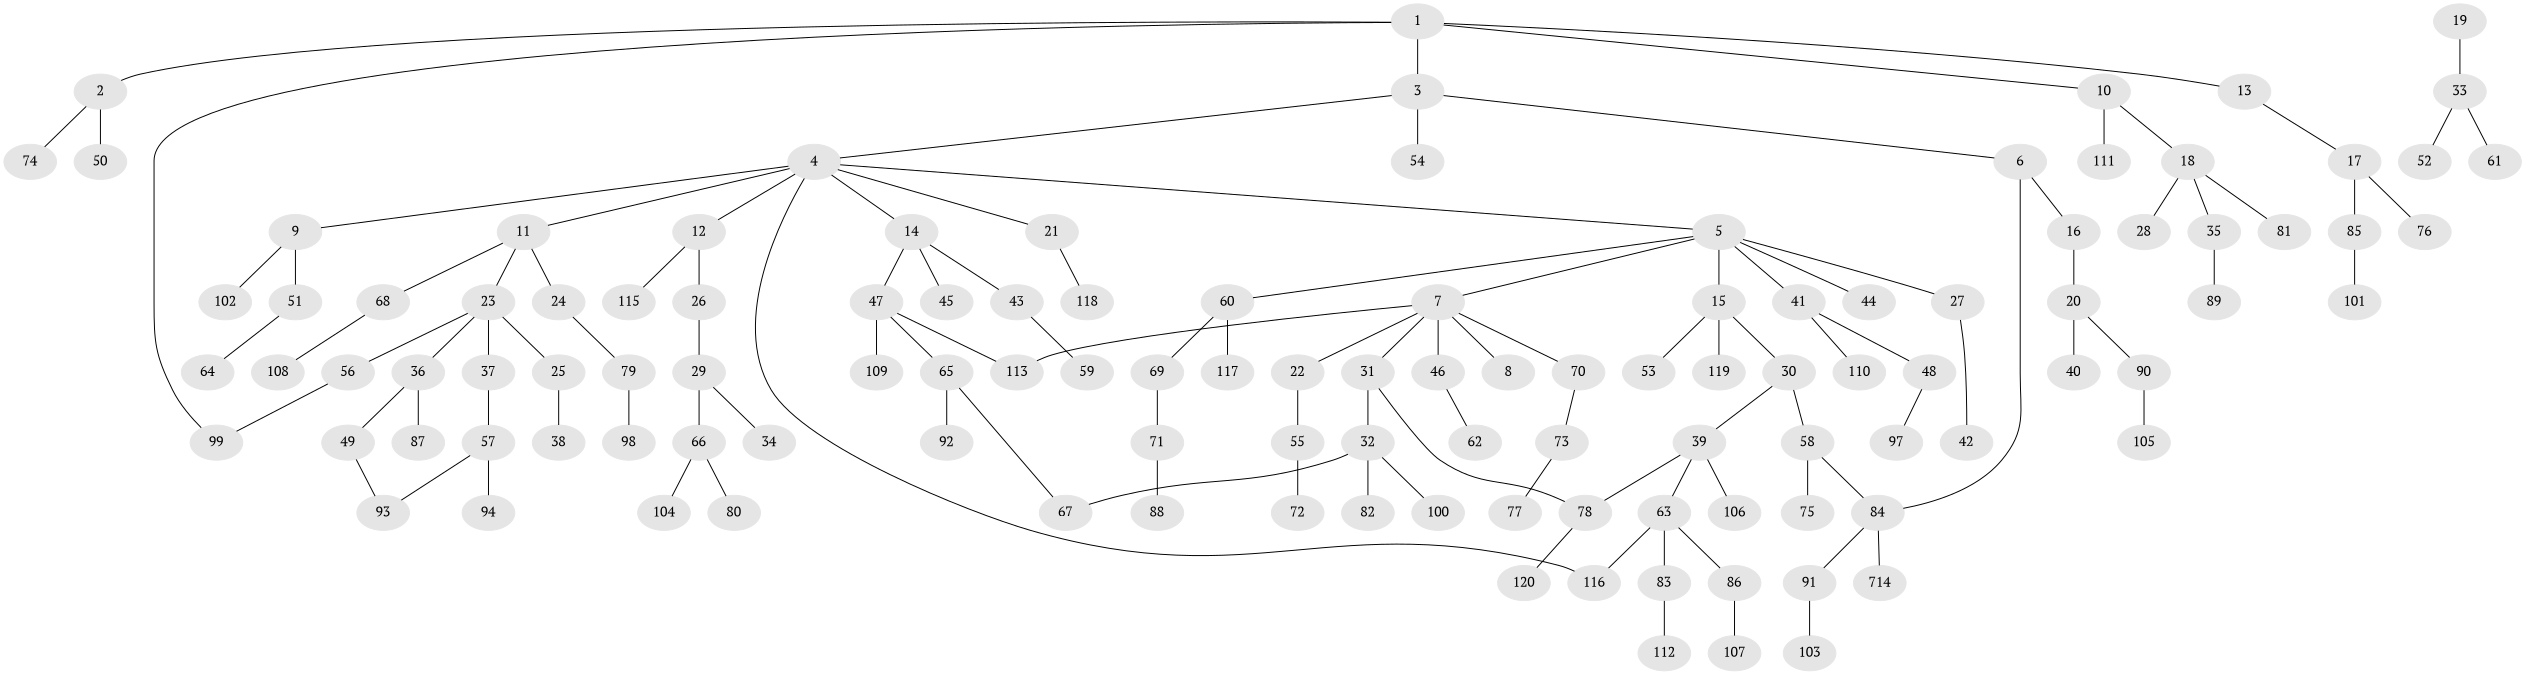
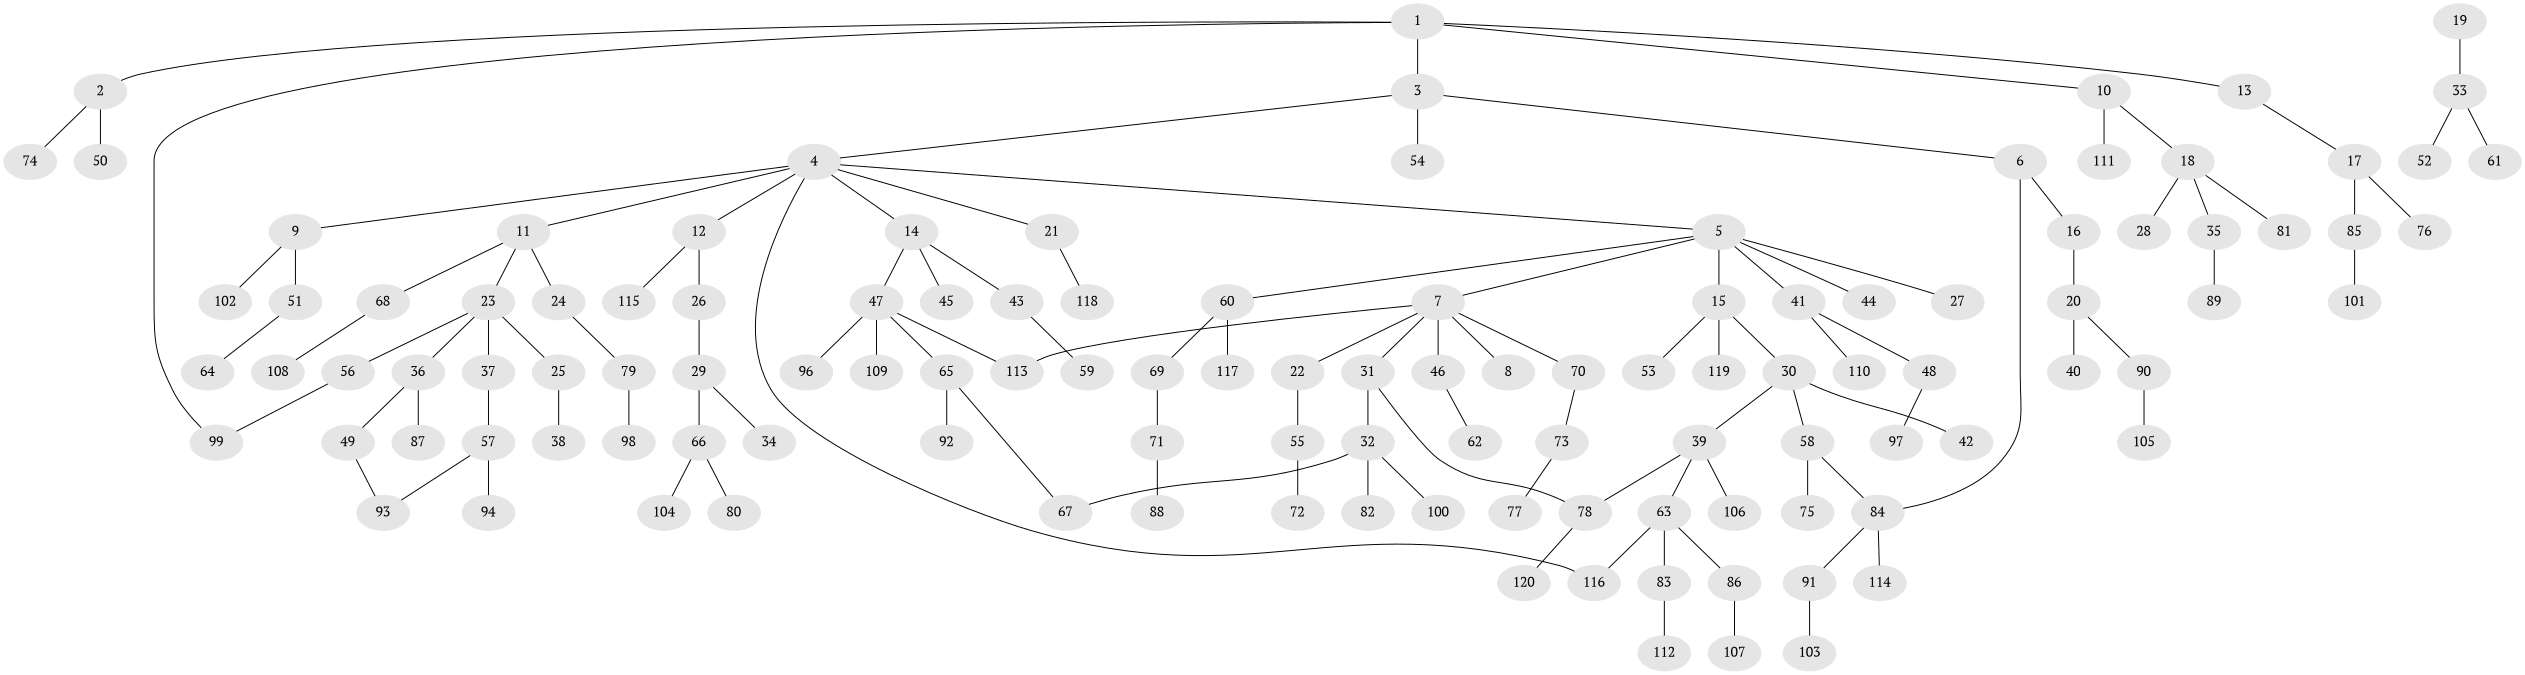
node "96": added
edge "27" -- "42": now "30" -- "42"
node "714": label "714" -> "114"
